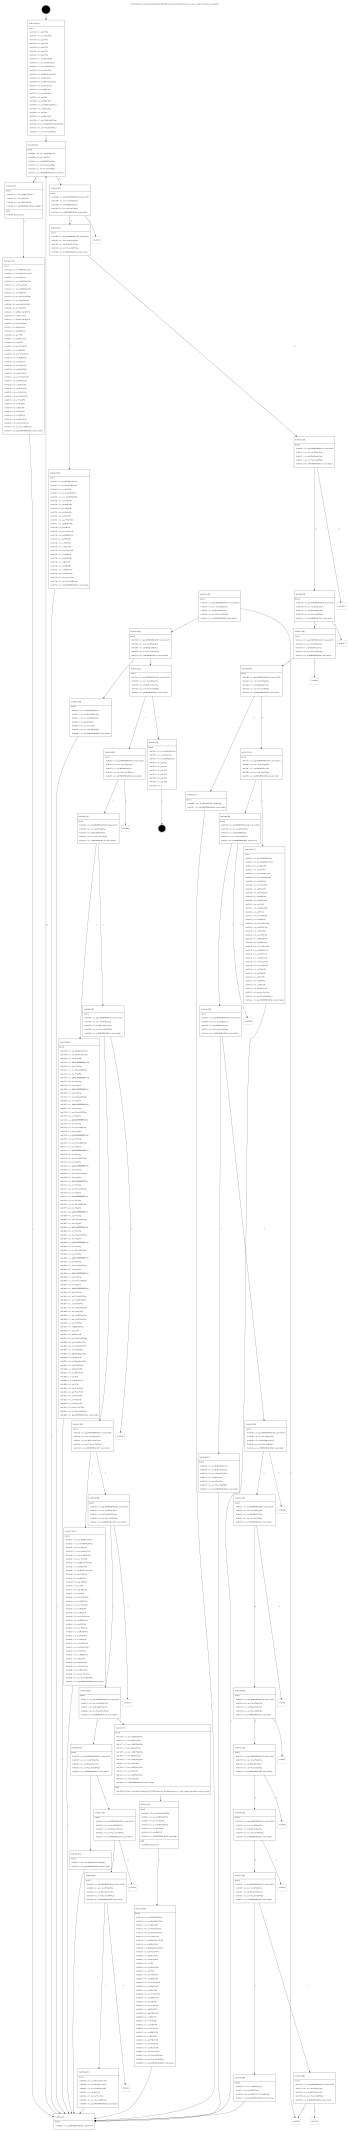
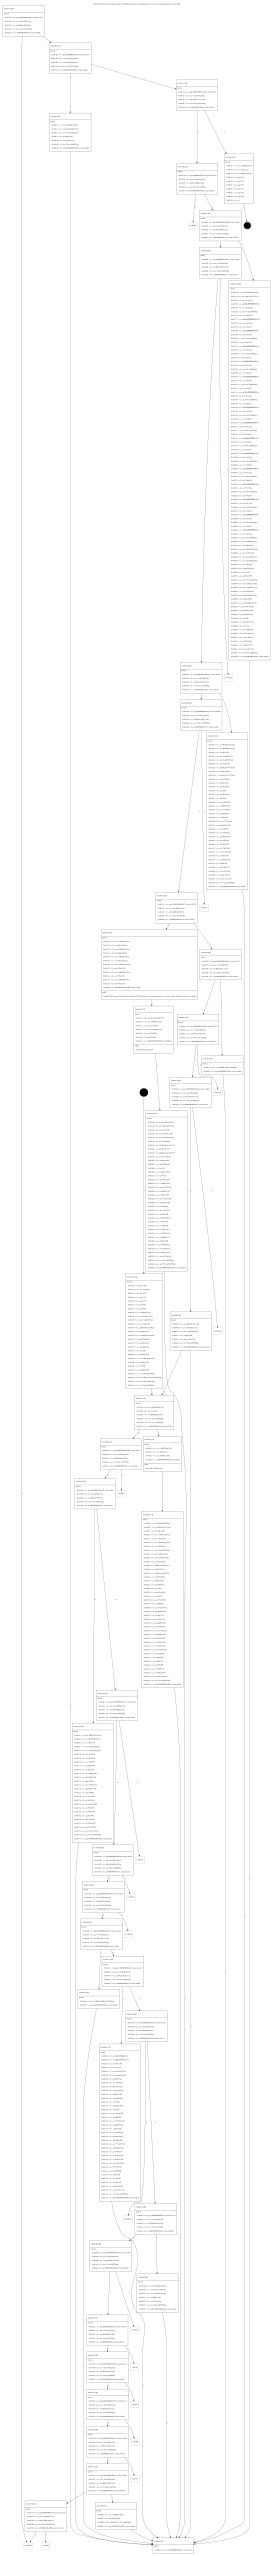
edge "0x4020e4 [5]" -> "0x4013b4 [32]": now "0x4018da [30]" -> "0x4013b4 [32]"
